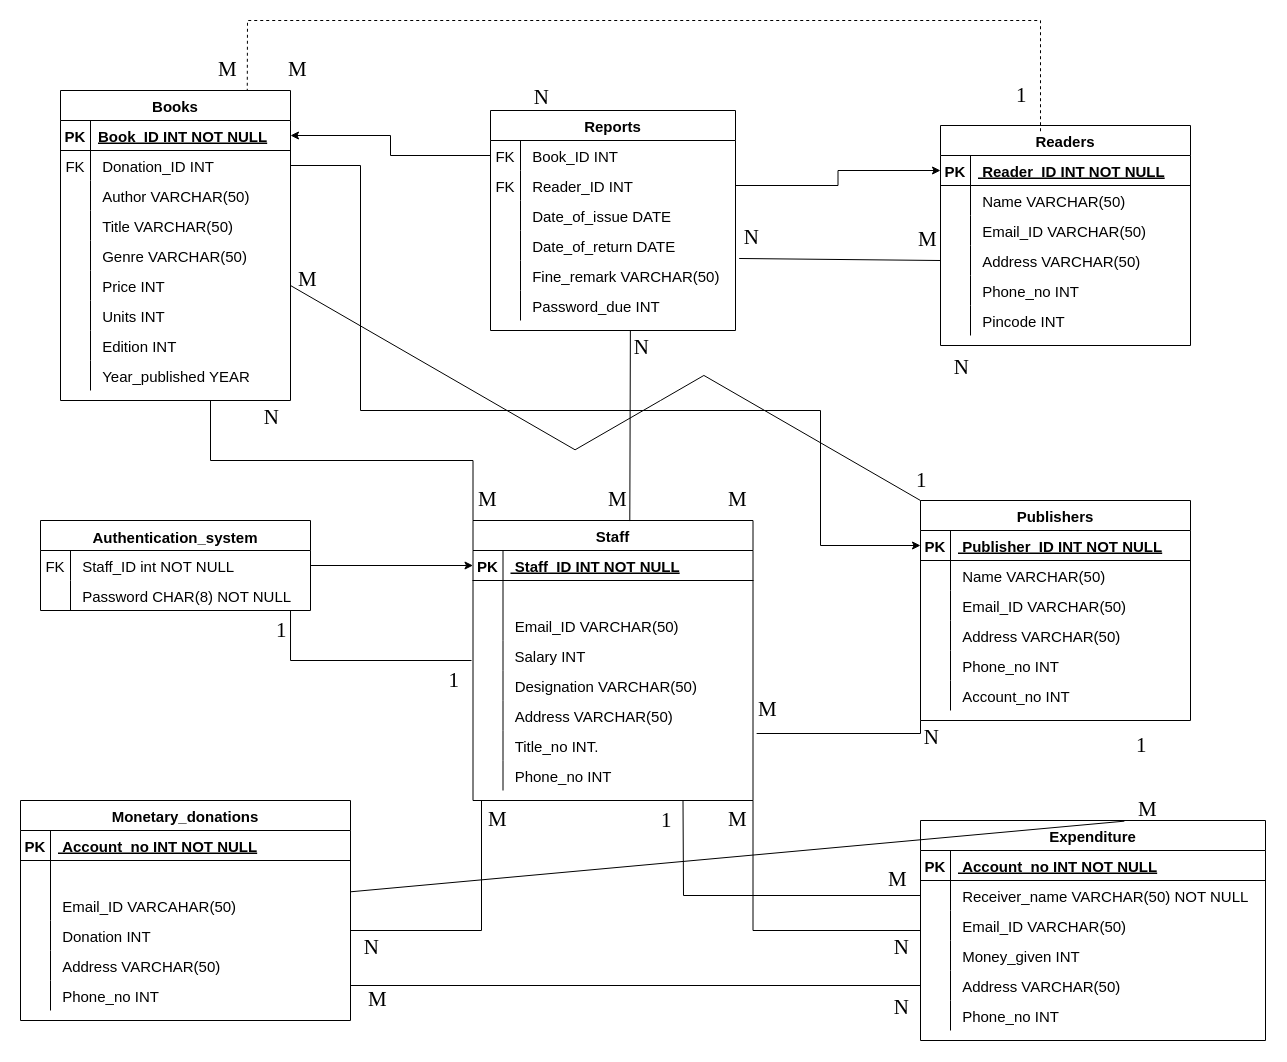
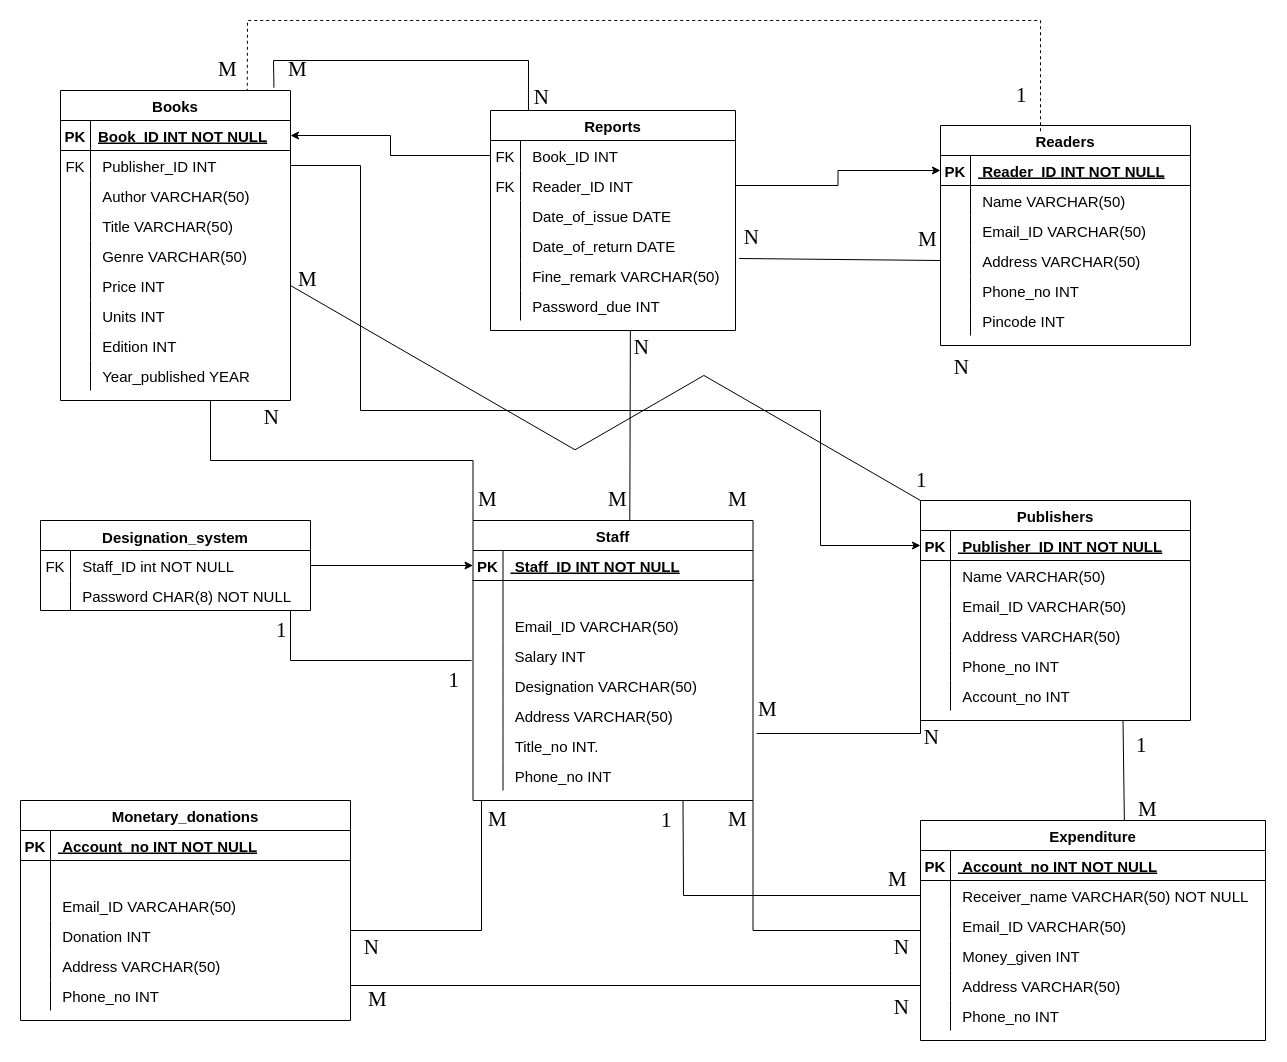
edge "Reports" -- "Books": added
node "Donation_ID INT": label "Donation_ID INT" -> "Publisher_ID INT"
node "Authentication_system": label "Authentication_system" -> "Designation_system"
edge "Email_ID VARCAHAR(50)" -- "Expenditure": now "Publishers" -- "Expenditure"
